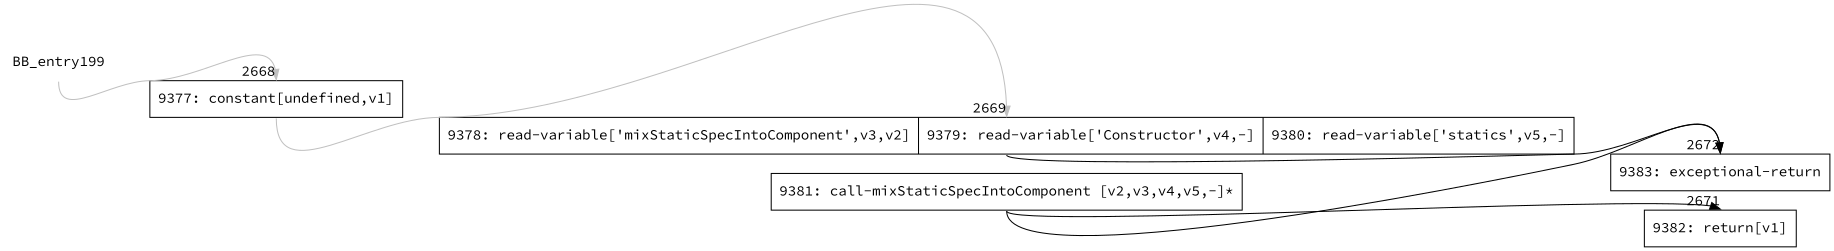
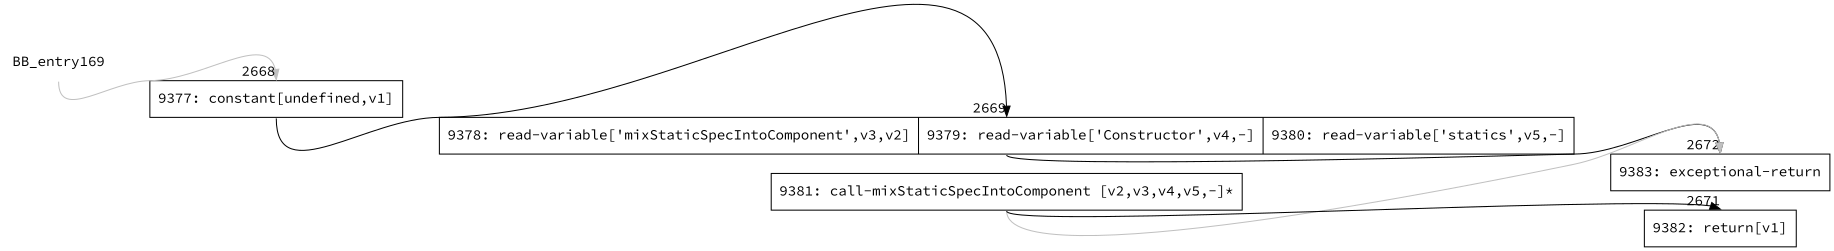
node "BB_entry199": label "BB_entry199" -> "BB_entry169"
edge "9377: constant[undefined,v1]" -> "9378: read-variable['mixStaticSpecIntoComponent',v3,v2]": color gray -> black
edge "9381: call-mixStaticSpecIntoComponent [v2,v3,v4,v5,-]*" -> "9383: exceptional-return": color black -> gray
